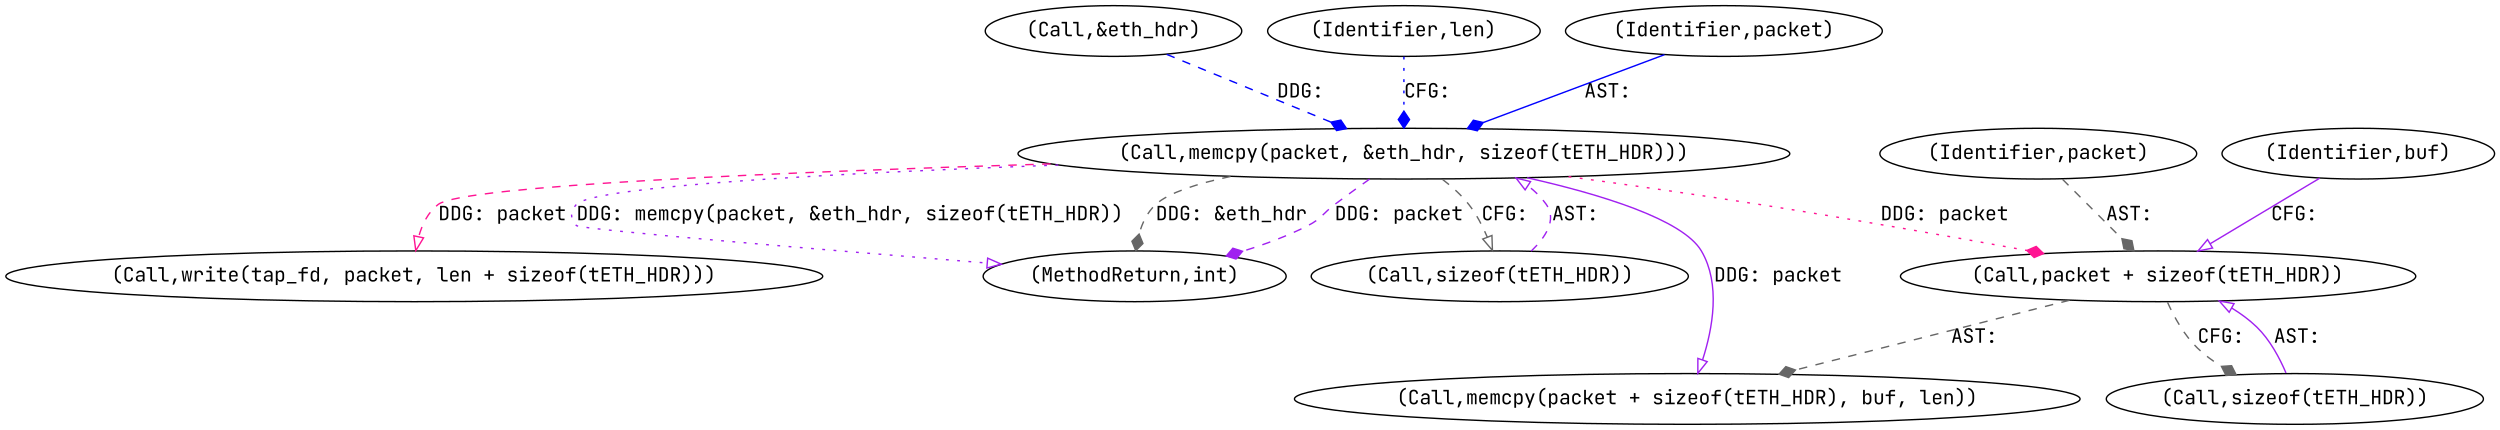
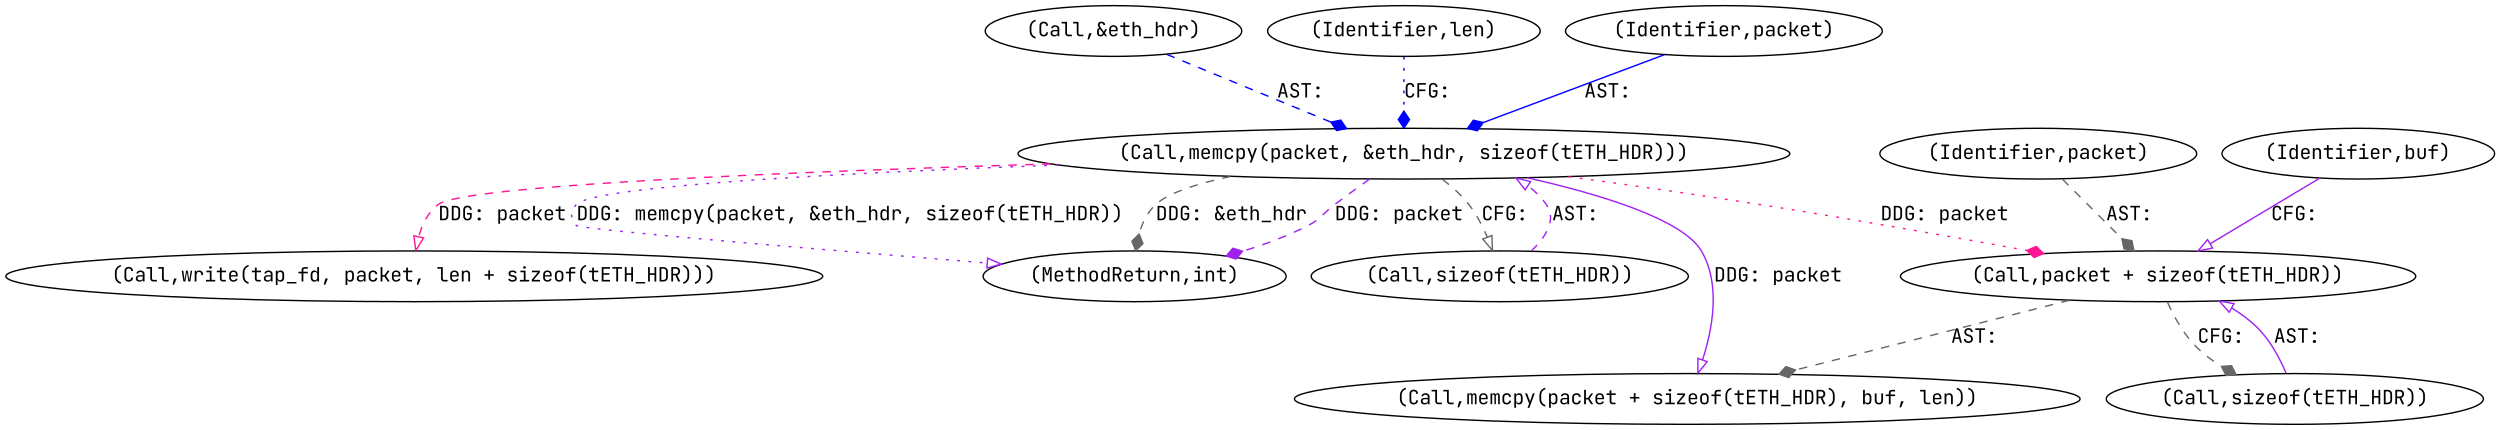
edge "(Call,&eth_hdr)" -> "(Call,memcpy(packet, &eth_hdr, sizeof(tETH_HDR)))": label "DDG: " -> "AST: "
